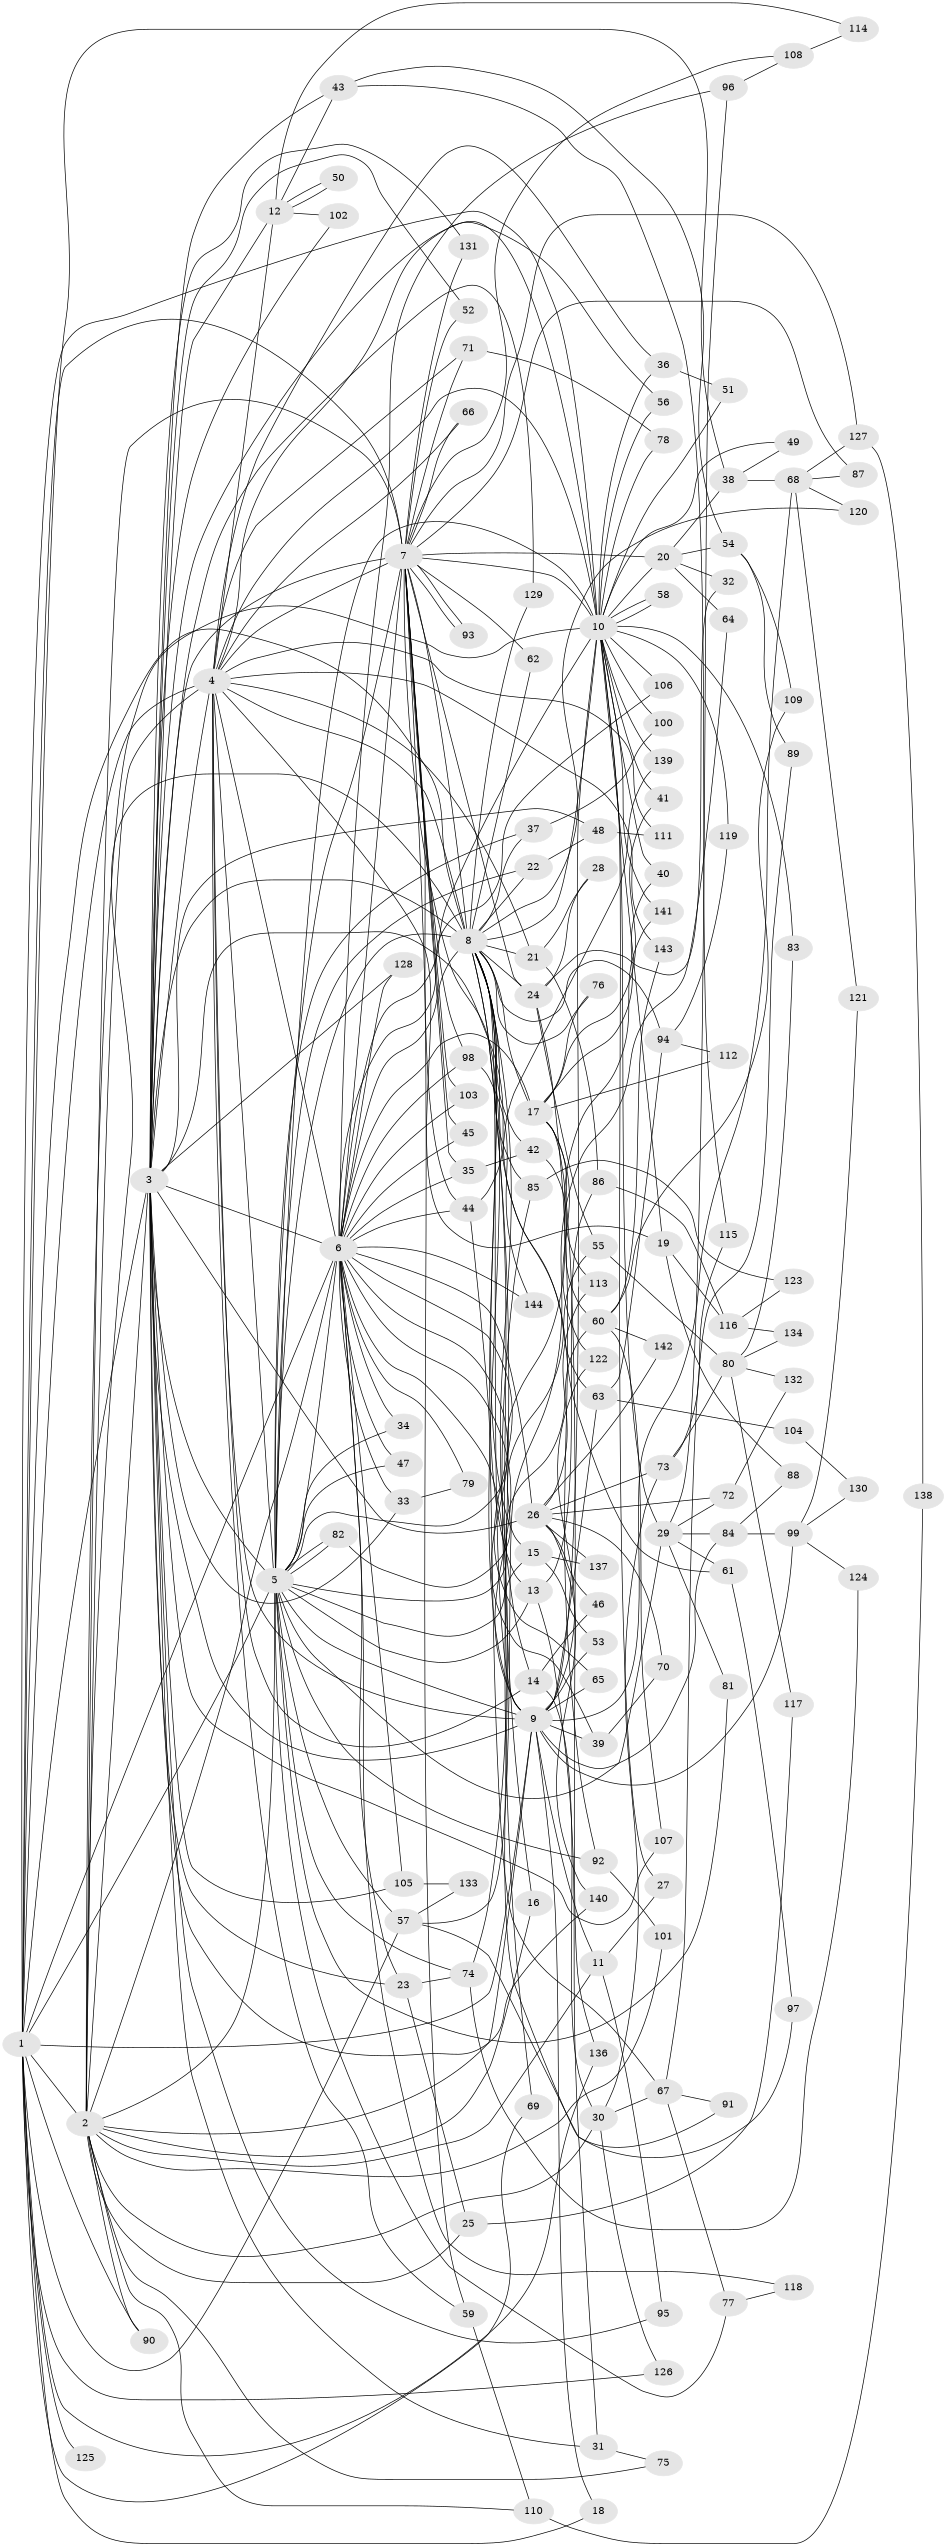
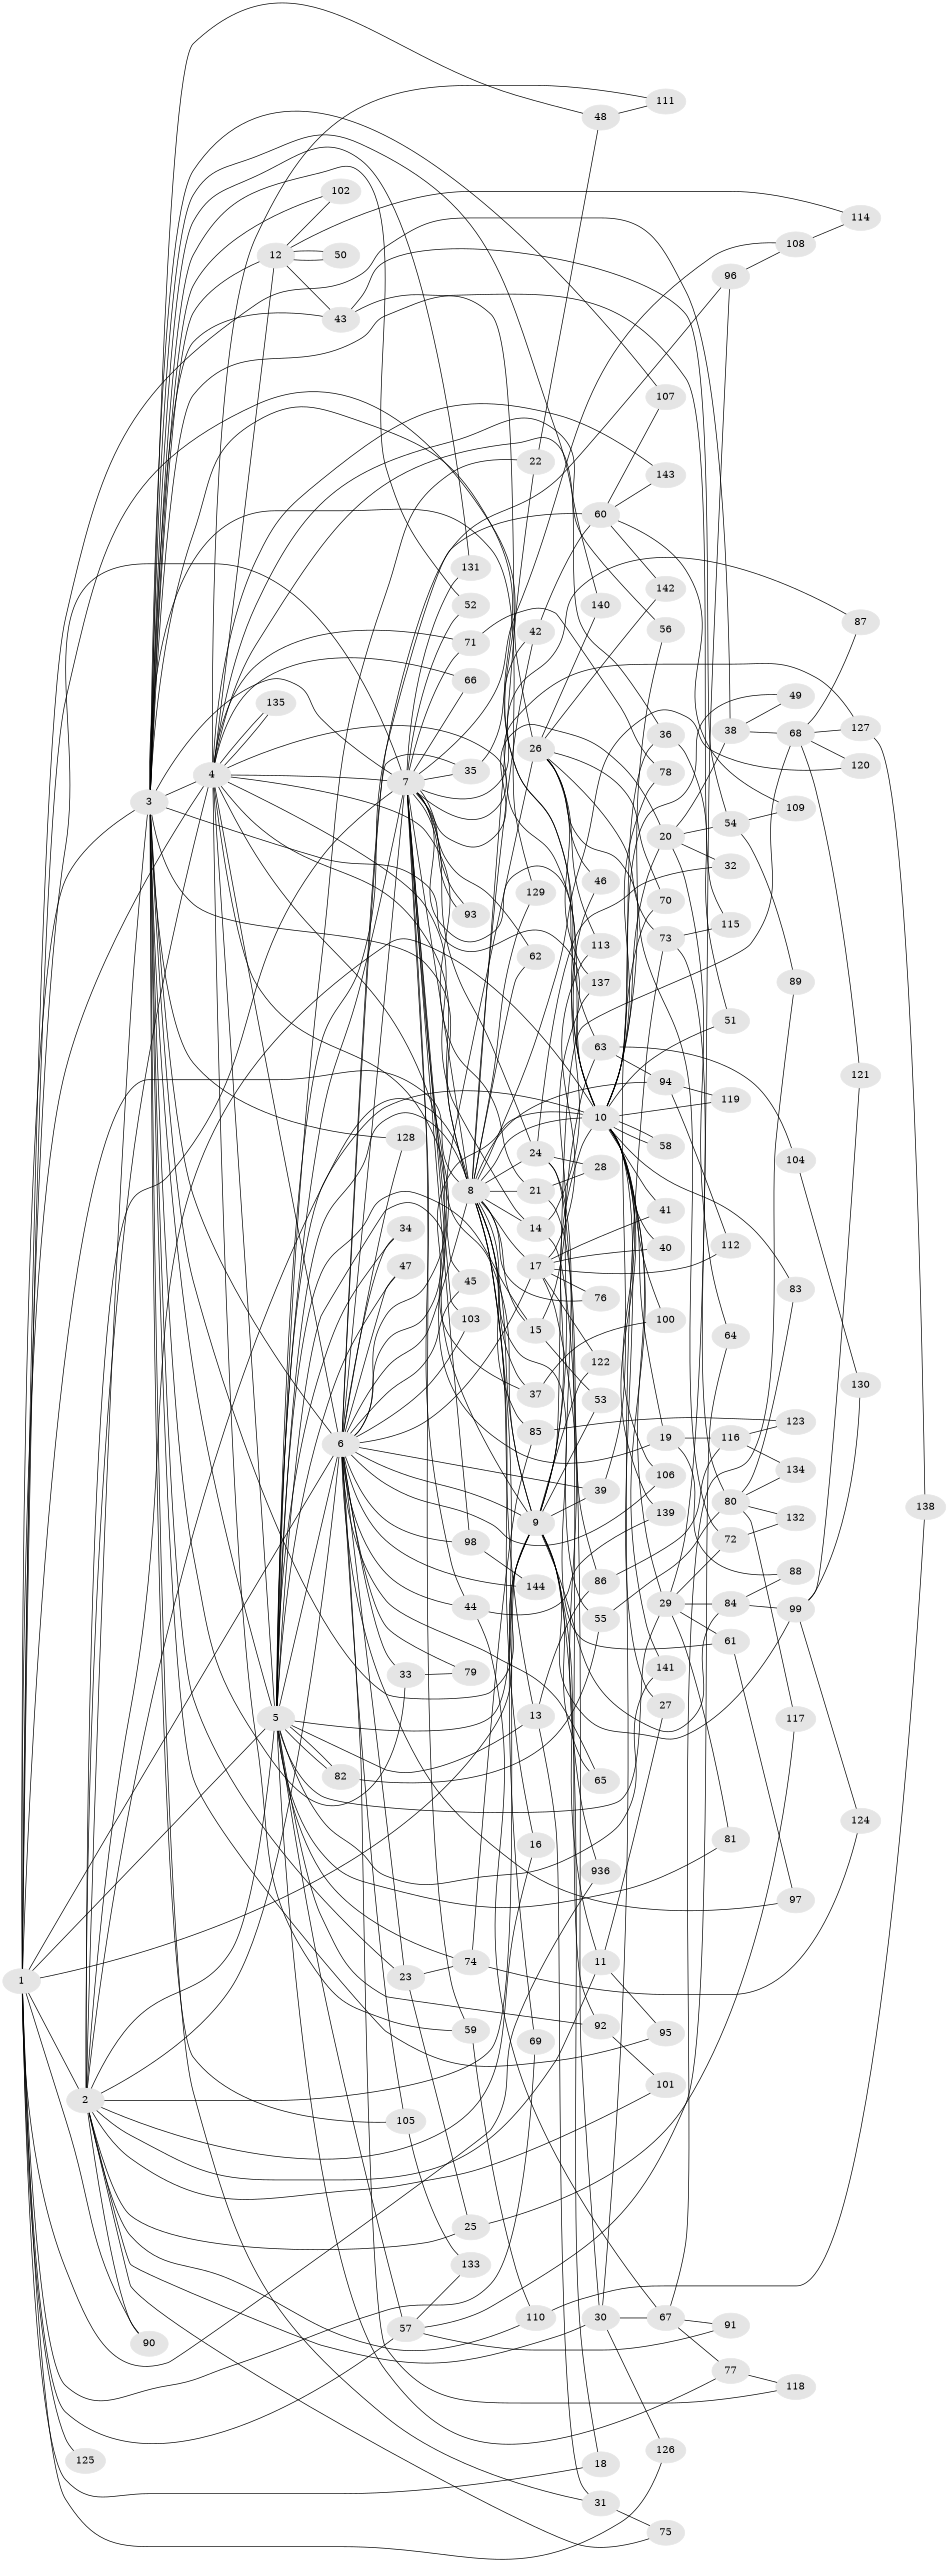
node "135": added
node "136": label "136" -> "936"
